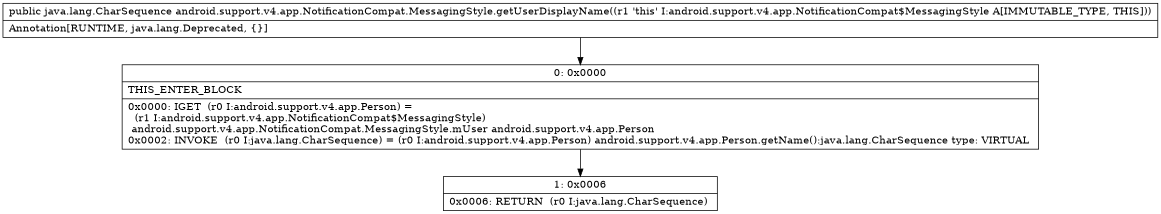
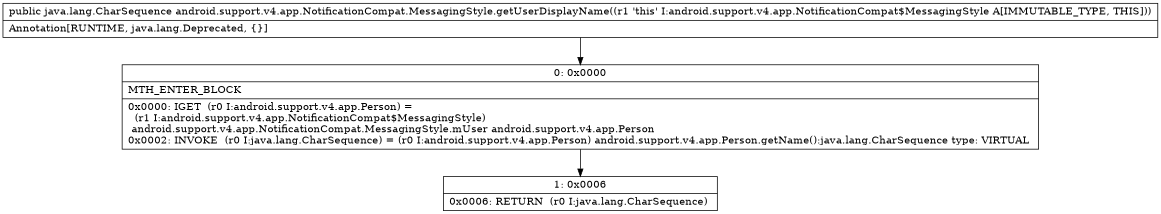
node "0: 0x0000": text "THIS_ENTER_BLOCK" -> "MTH_ENTER_BLOCK"
